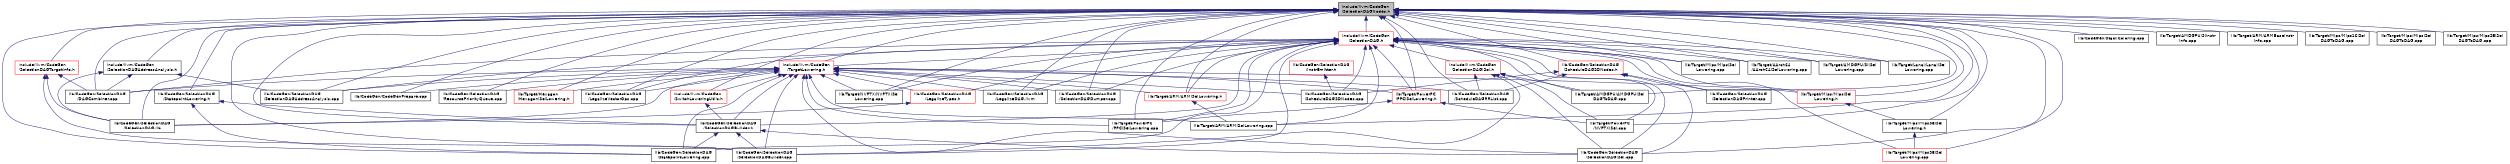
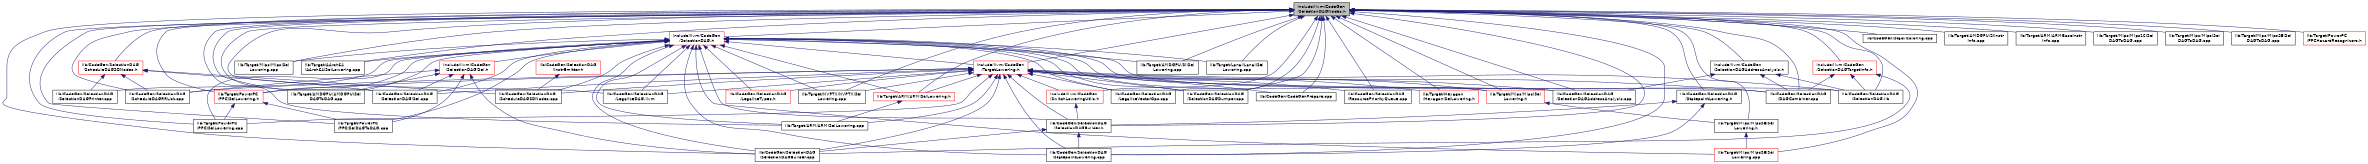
node "lib/Target/PowerPC /PPCHazardRecognizers.h": added
edge "lib/CodeGen/SelectionDAG /SelectionDAG.lib" -> "lib/CodeGen/SelectionDAG /LegalizeTypes.h": now "lib/CodeGen/SelectionDAG /SelectionDAG.lib" -> "include/llvm/CodeGen /SelectionDAG.h"
node "lib/Target/PowerPC /NVPTXISel.cpp": label "lib/Target/PowerPC /NVPTXISel.cpp" -> "lib/Target/PowerPC /PPCISelDAGToDAG.cpp"
edge "lib/CodeGen/SelectionDAG /SelectionDAGISel.cpp" -> "lib/CodeGen/SelectionDAG /SelectionDAGBuilder.h": removed
